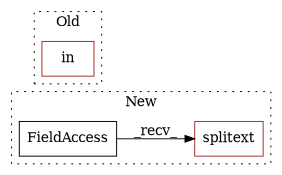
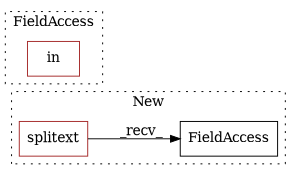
cluster "Old": label "Old" -> "FieldAccess"
edge "FieldAccess" -> "splitext": reversed
